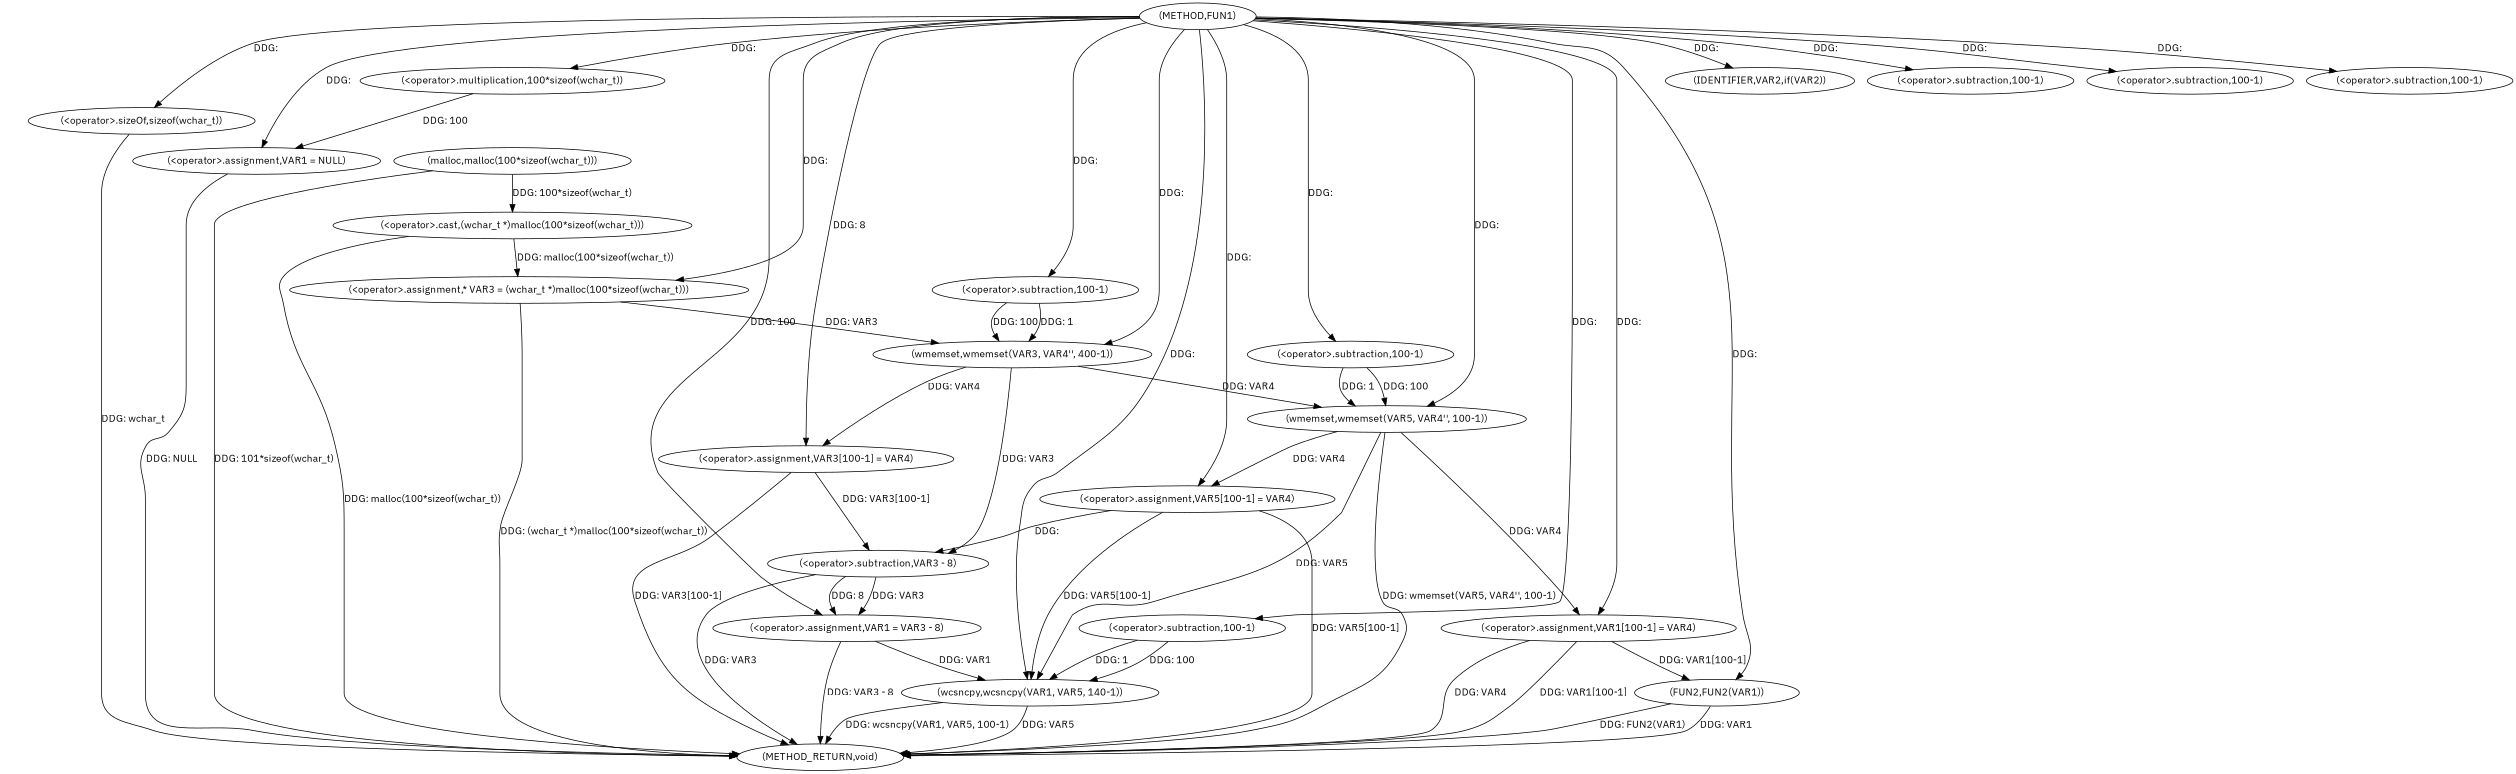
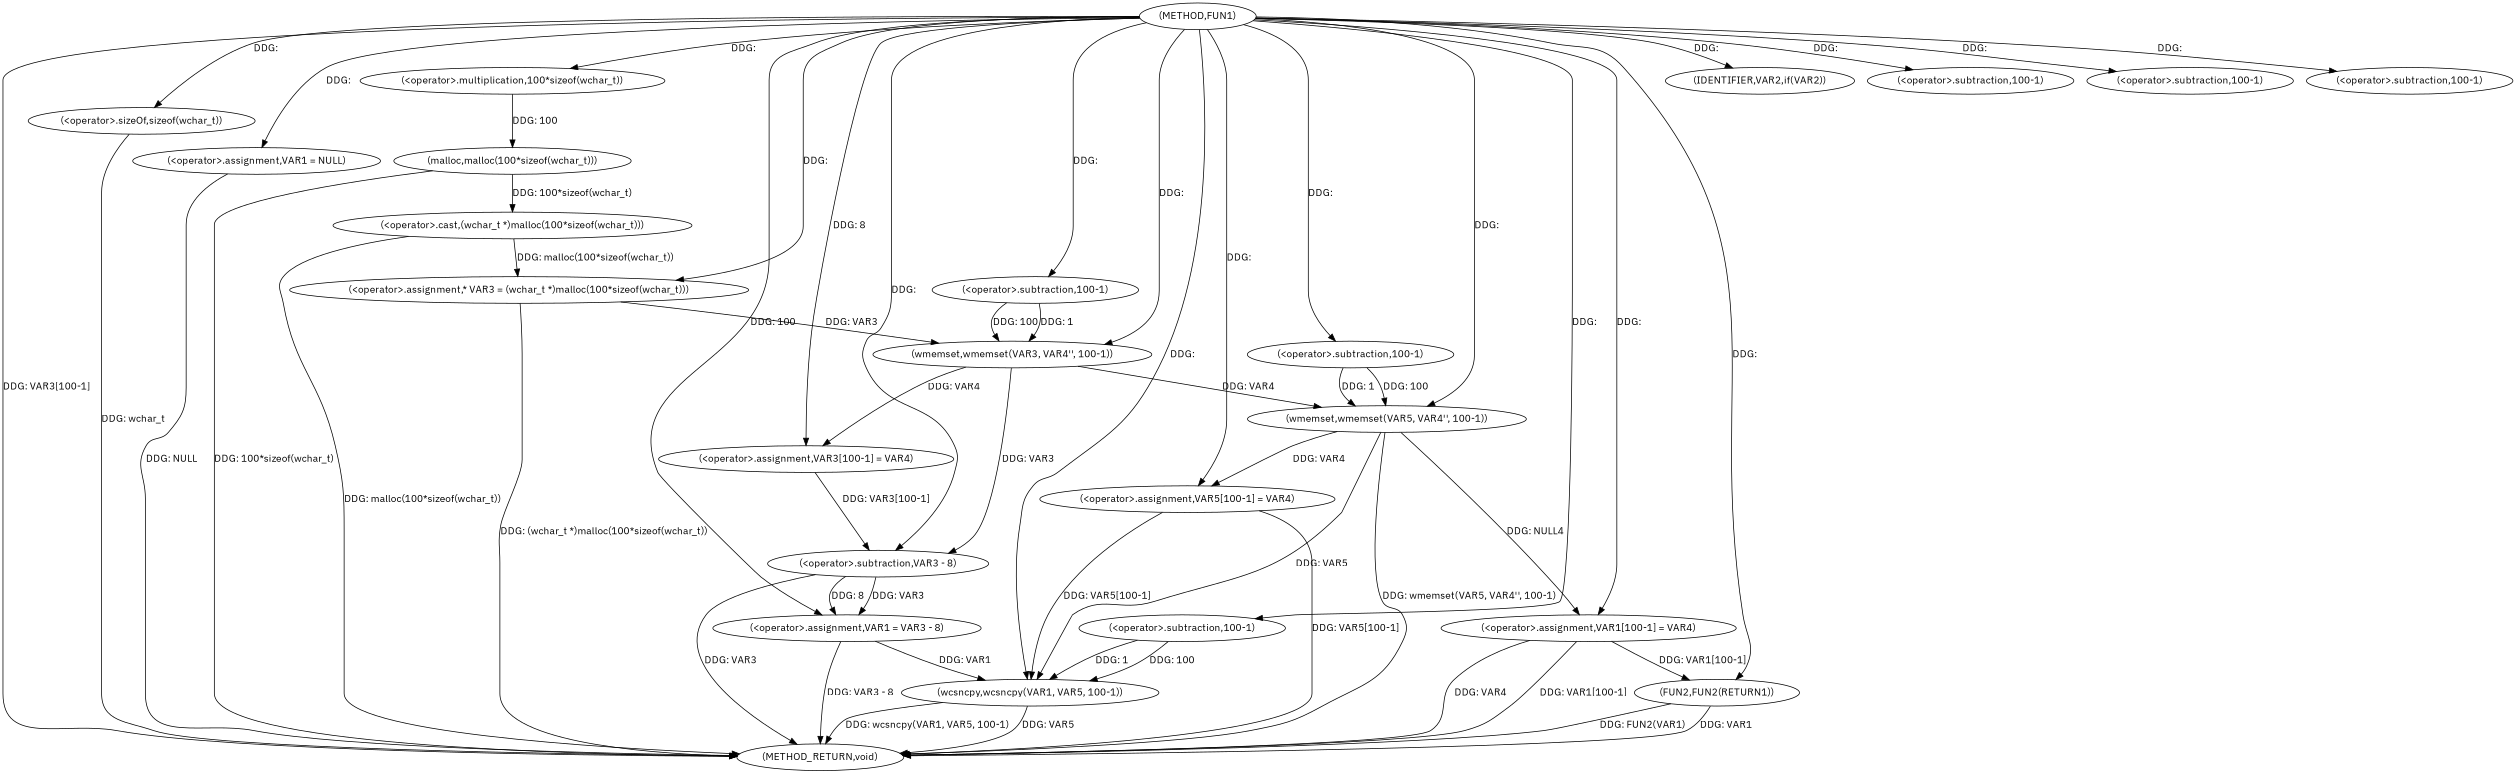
edge "(<operator>.multiplication,100*sizeof(wchar_t))" -> "(<operator>.assignment,VAR1 = NULL)": now "(<operator>.multiplication,100*sizeof(wchar_t))" -> "(malloc,malloc(100*sizeof(wchar_t)))"
node "(wmemset,wmemset(VAR3, VAR4'', 400-1))": label "(wmemset,wmemset(VAR3, VAR4'', 400-1))" -> "(wmemset,wmemset(VAR3, VAR4'', 100-1))"
edge "(malloc,malloc(100*sizeof(wchar_t)))" -> "(METHOD_RETURN,void)": label "DDG: 101*sizeof(wchar_t)" -> "DDG: 100*sizeof(wchar_t)"
edge "(<operator>.assignment,VAR5[100-1] = VAR4)" -> "(<operator>.subtraction,VAR3 - 8)": now "(METHOD,FUN1)" -> "(<operator>.subtraction,VAR3 - 8)"
edge "(wmemset,wmemset(VAR5, VAR4'', 100-1))" -> "(<operator>.assignment,VAR1[100-1] = VAR4)": label "DDG: VAR4" -> "DDG: NULL4"
edge "(<operator>.assignment,VAR3[100-1] = VAR4)" -> "(METHOD_RETURN,void)": now "(METHOD,FUN1)" -> "(METHOD_RETURN,void)"
node "(wcsncpy,wcsncpy(VAR1, VAR5, 140-1))": label "(wcsncpy,wcsncpy(VAR1, VAR5, 140-1))" -> "(wcsncpy,wcsncpy(VAR1, VAR5, 100-1))"
node "(FUN2,FUN2(VAR1))": label "(FUN2,FUN2(VAR1))" -> "(FUN2,FUN2(RETURN1))"
